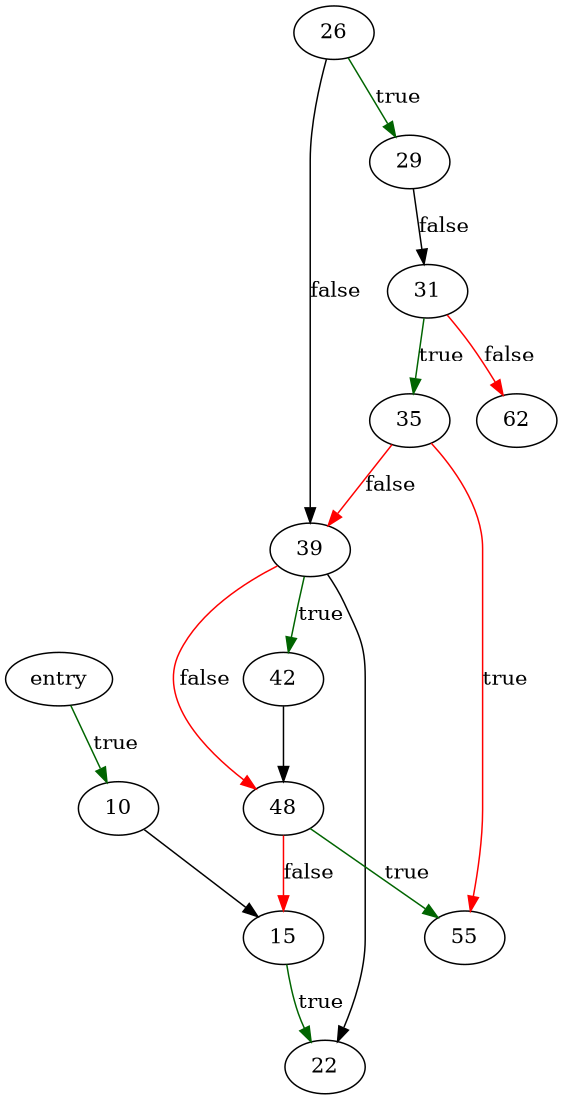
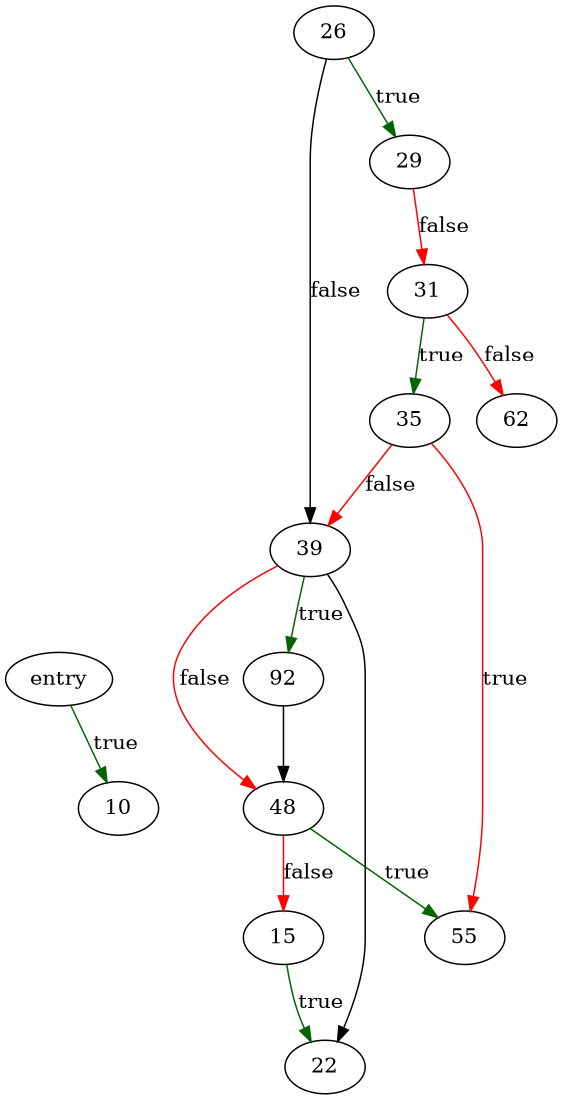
edge "29" -> "31": color black -> red
node "42": label "42" -> "92"
edge "10" -> "15": removed
